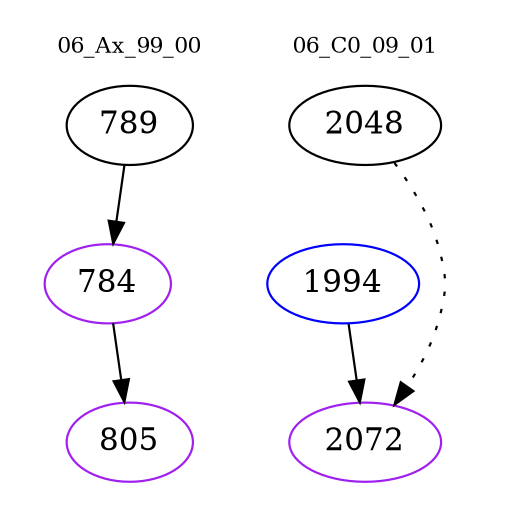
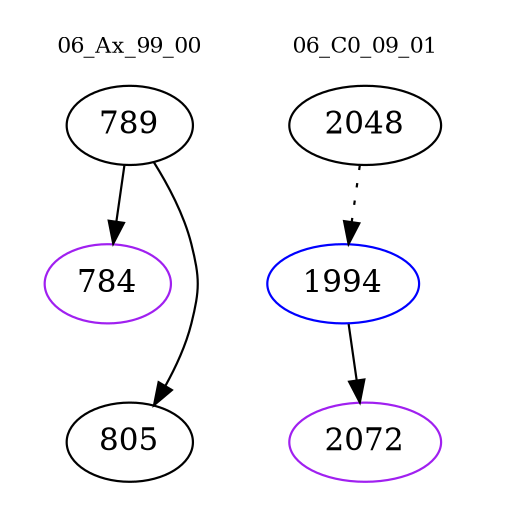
edge "2048" -> "2072": now "2048" -> "1994"
edge "784" -> "805": now "789" -> "805"
node "805": color purple -> black
